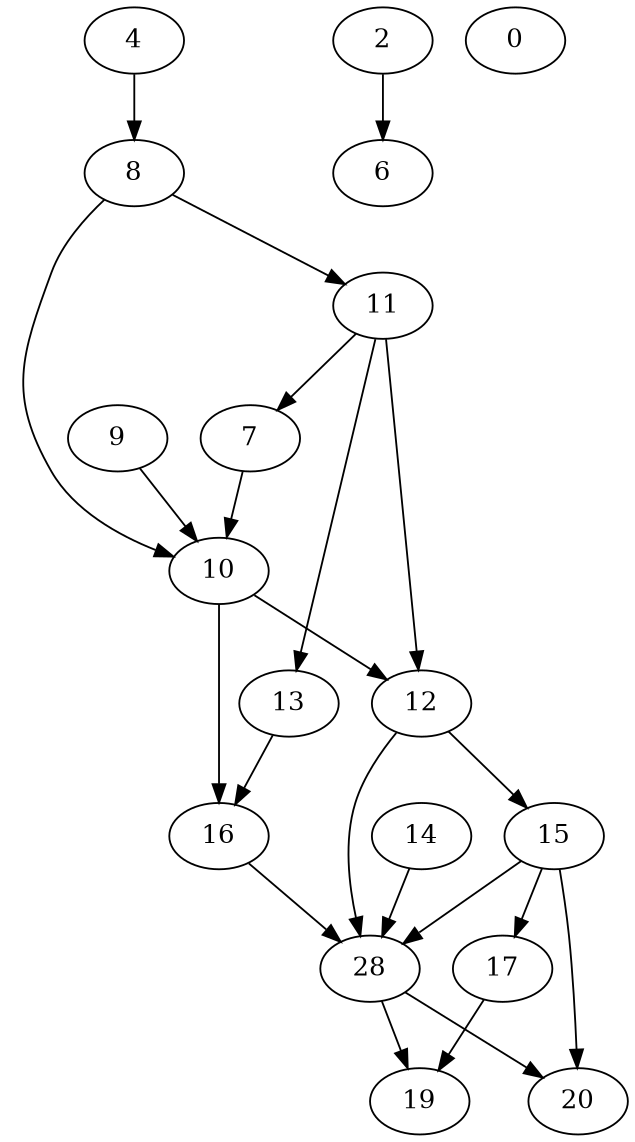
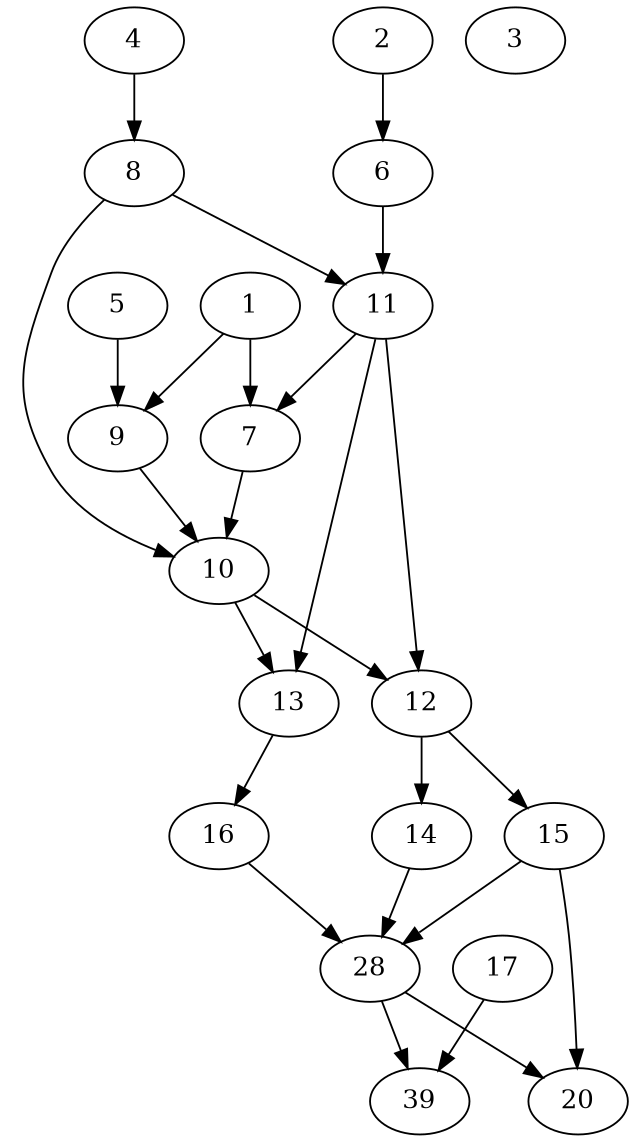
node "0": label "0" -> "3"
edge "6" -> "11": added
node "5": added
node "1": added
edge "10" -> "16": now "10" -> "13"
edge "12" -> "28": now "12" -> "14"
edge "15" -> "17": removed
node "19": label "19" -> "39"
